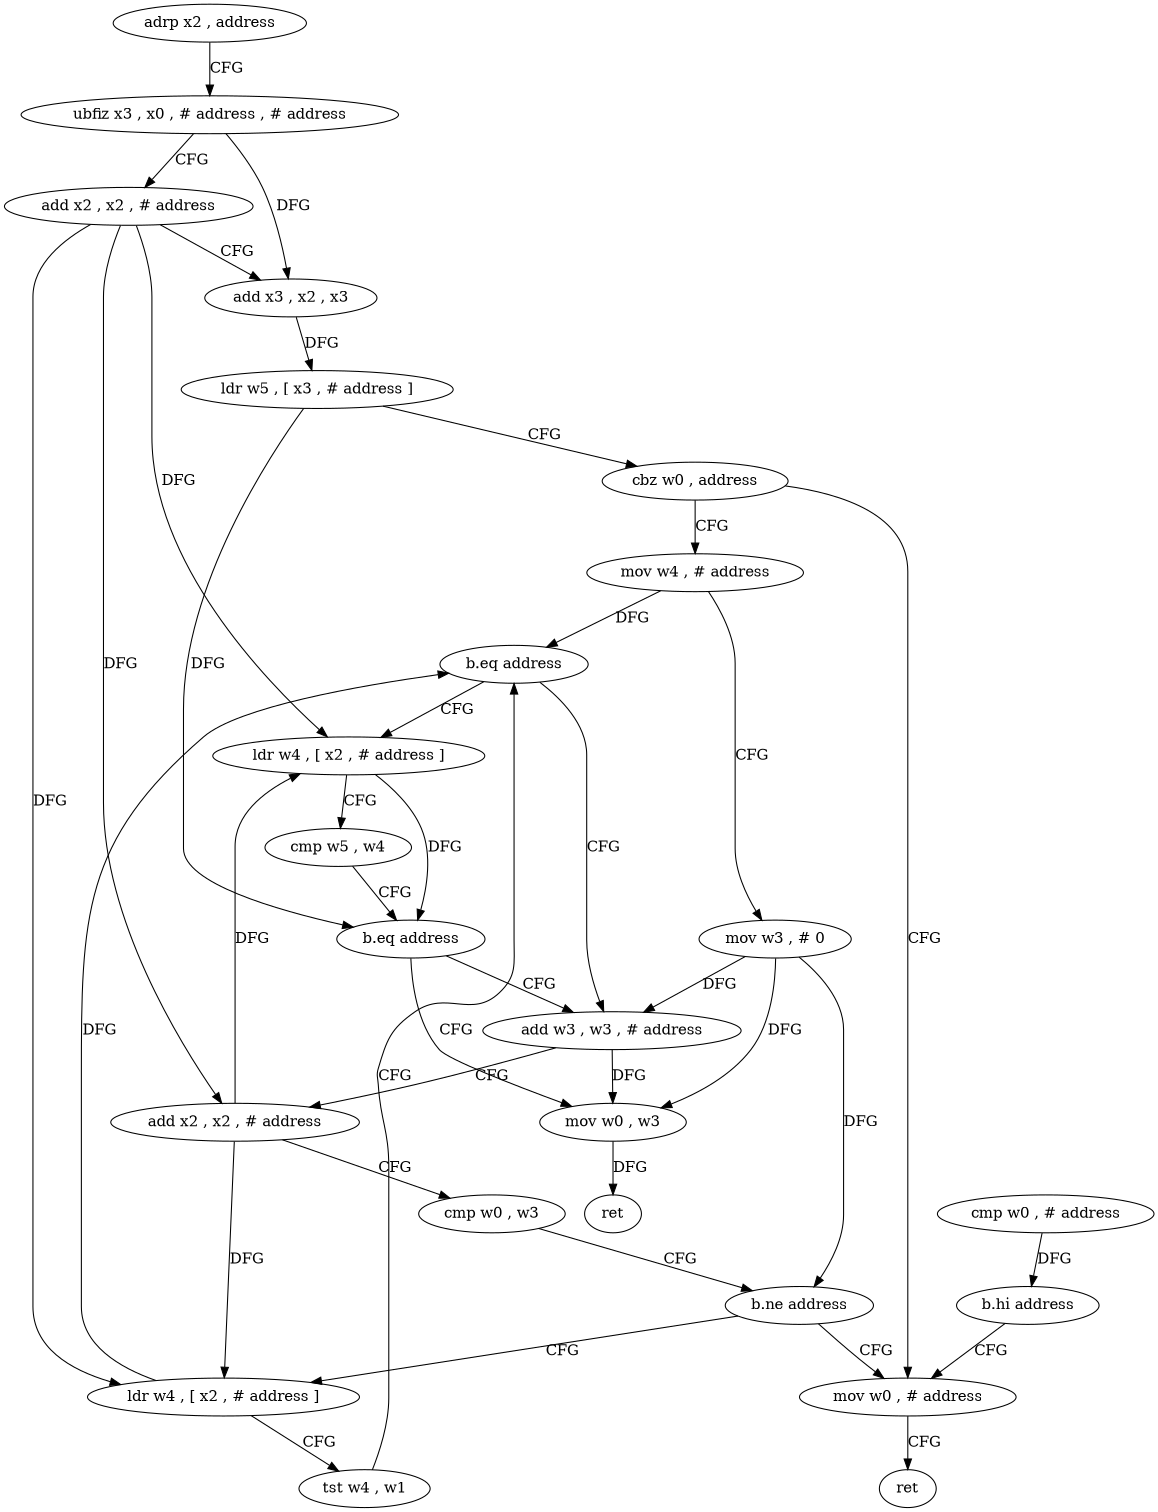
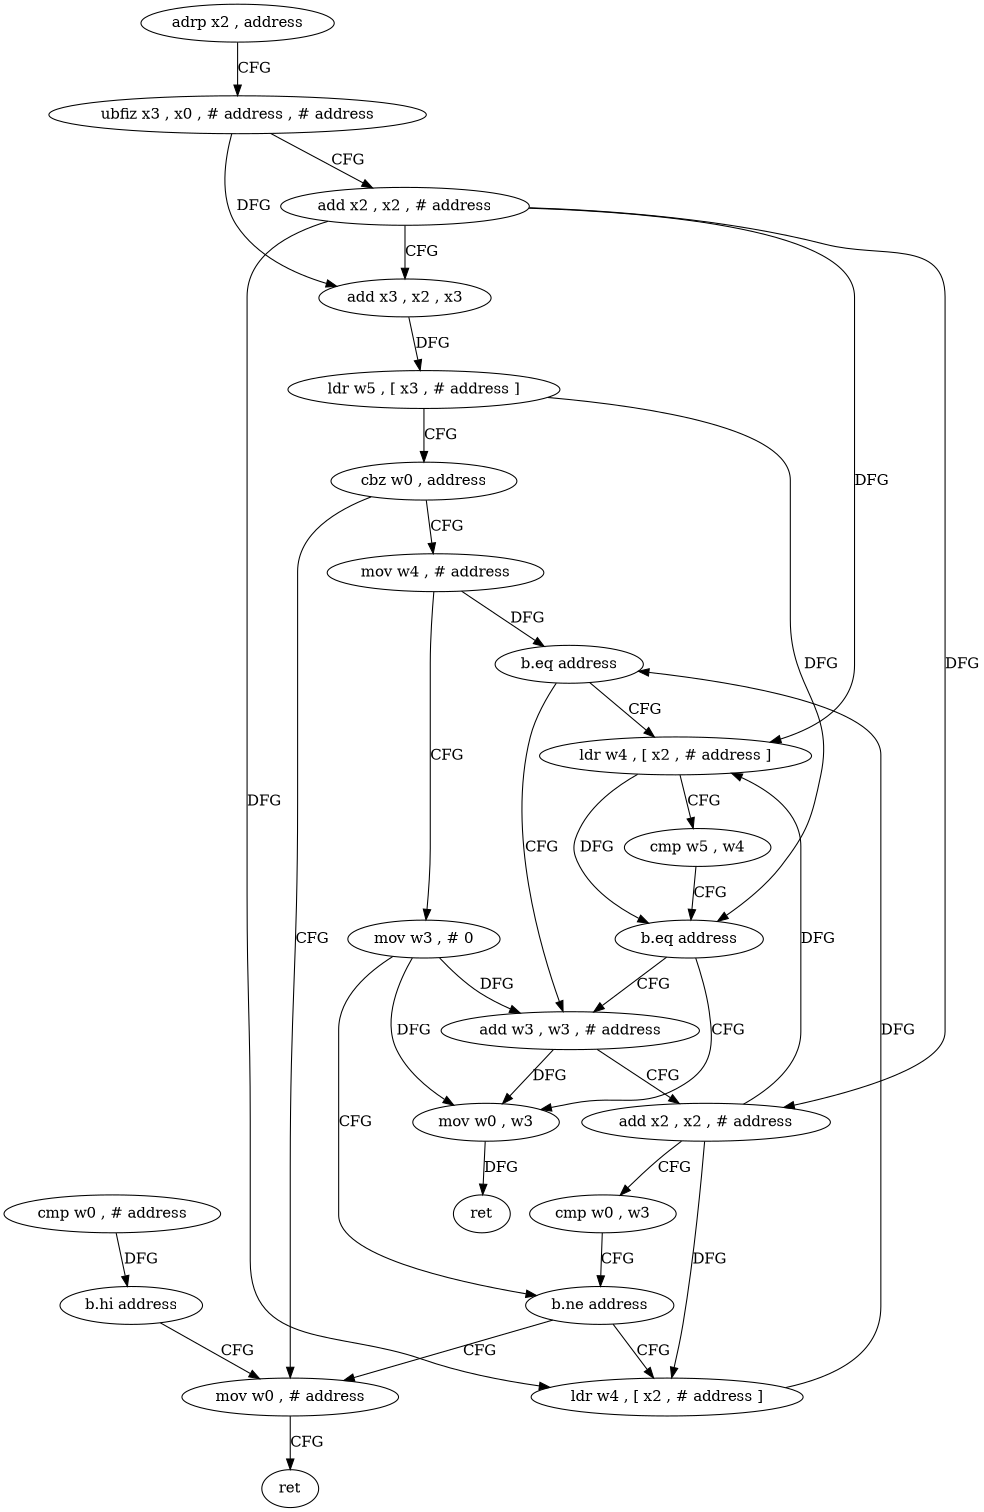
edge "mov w3 , # 0" -> "b.ne address": label "DFG" -> "CFG"
node "tst w4 , w1": removed
